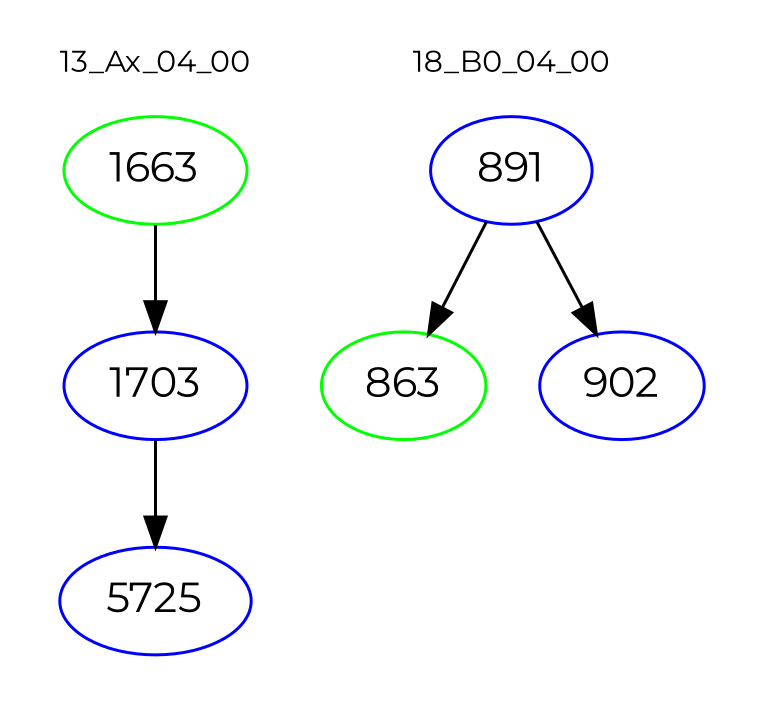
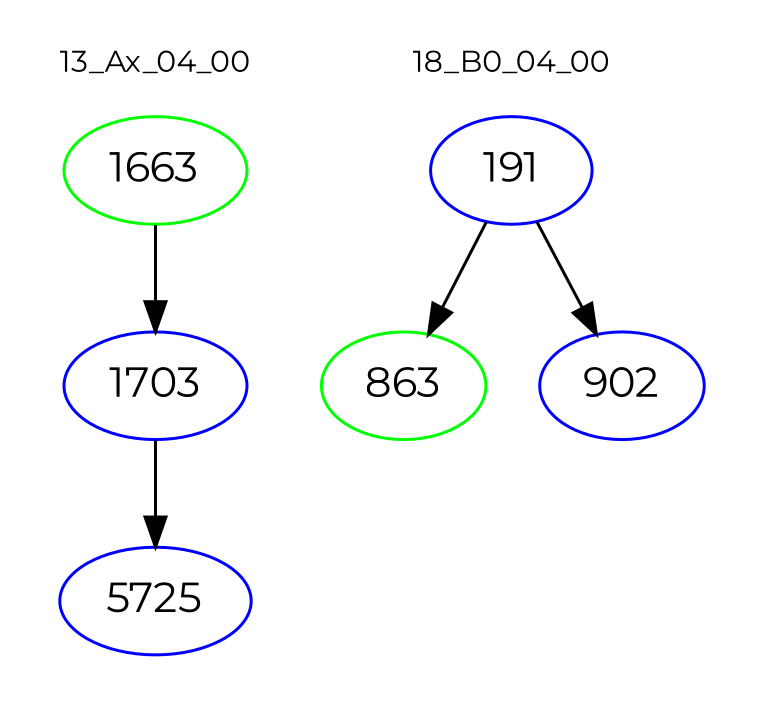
node "891": label "891" -> "191"
